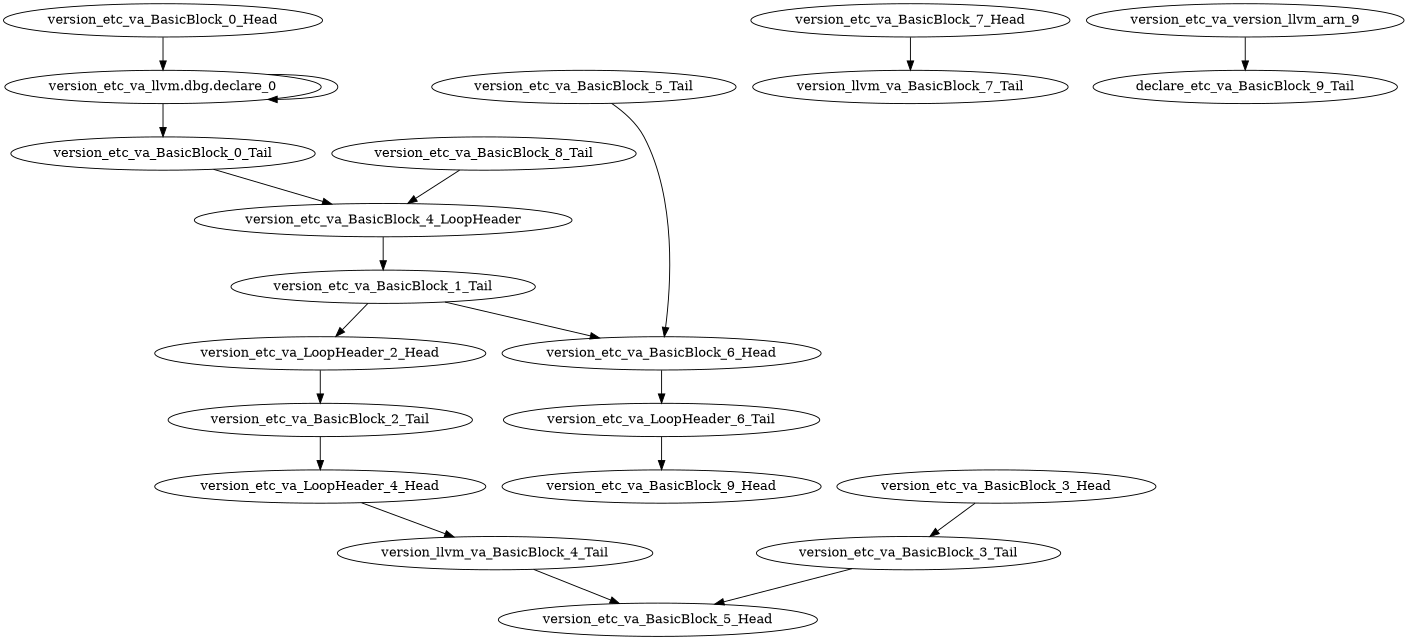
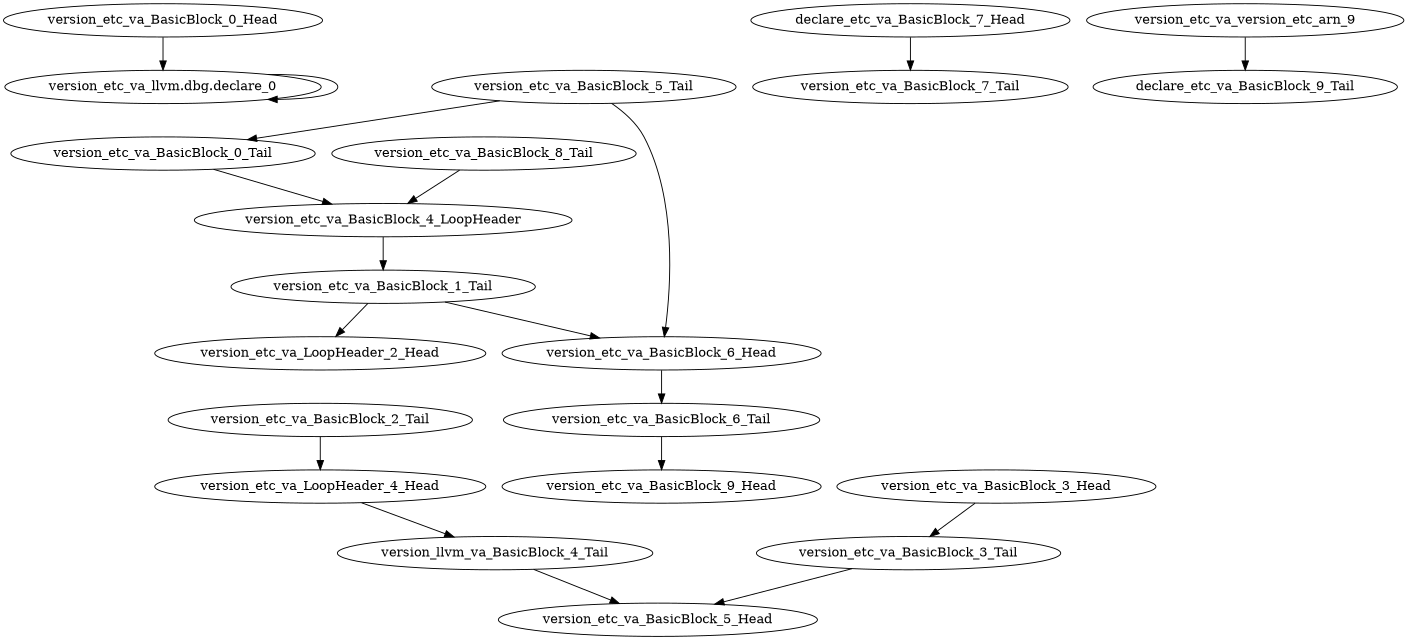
node "version_etc_va_BasicBlock_7_Head": label "version_etc_va_BasicBlock_7_Head" -> "declare_etc_va_BasicBlock_7_Head"
node "version_etc_va_version_llvm_arn_9": label "version_etc_va_version_llvm_arn_9" -> "version_etc_va_version_etc_arn_9"
node "version_llvm_va_BasicBlock_7_Tail": label "version_llvm_va_BasicBlock_7_Tail" -> "version_etc_va_BasicBlock_7_Tail"
edge "version_etc_va_llvm.dbg.declare_0" -> "version_etc_va_BasicBlock_0_Tail": now "version_etc_va_BasicBlock_5_Tail" -> "version_etc_va_BasicBlock_0_Tail"
edge "version_etc_va_LoopHeader_2_Head" -> "version_etc_va_BasicBlock_2_Tail": removed
node "version_etc_va_LoopHeader_6_Tail": label "version_etc_va_LoopHeader_6_Tail" -> "version_etc_va_BasicBlock_6_Tail"
